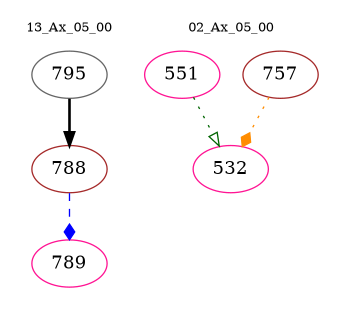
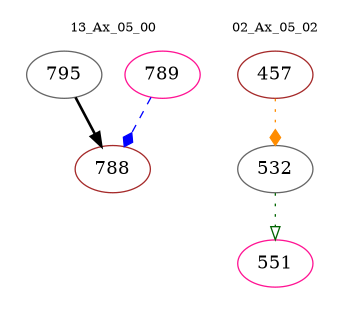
cluster "02_Ax_05_00": label "02_Ax_05_00" -> "02_Ax_05_02"
node "757": label "757" -> "457"
edge "551" -> "532": reversed
node "532": color deeppink -> gray40
edge "788" -> "789": reversed
